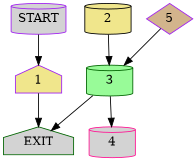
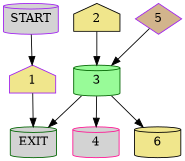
node "2": shape cylinder -> house
node "EXIT": shape house -> cylinder
node "6": added
